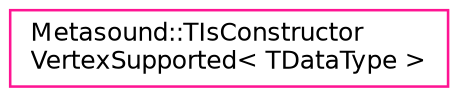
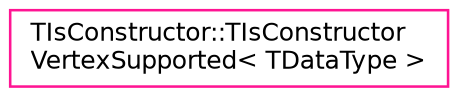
node "Metasound::TIsConstructor VertexSupported< TDataType >": label "Metasound::TIsConstructor VertexSupported< TDataType >" -> "TIsConstructor::TIsConstructor VertexSupported< TDataType >"
